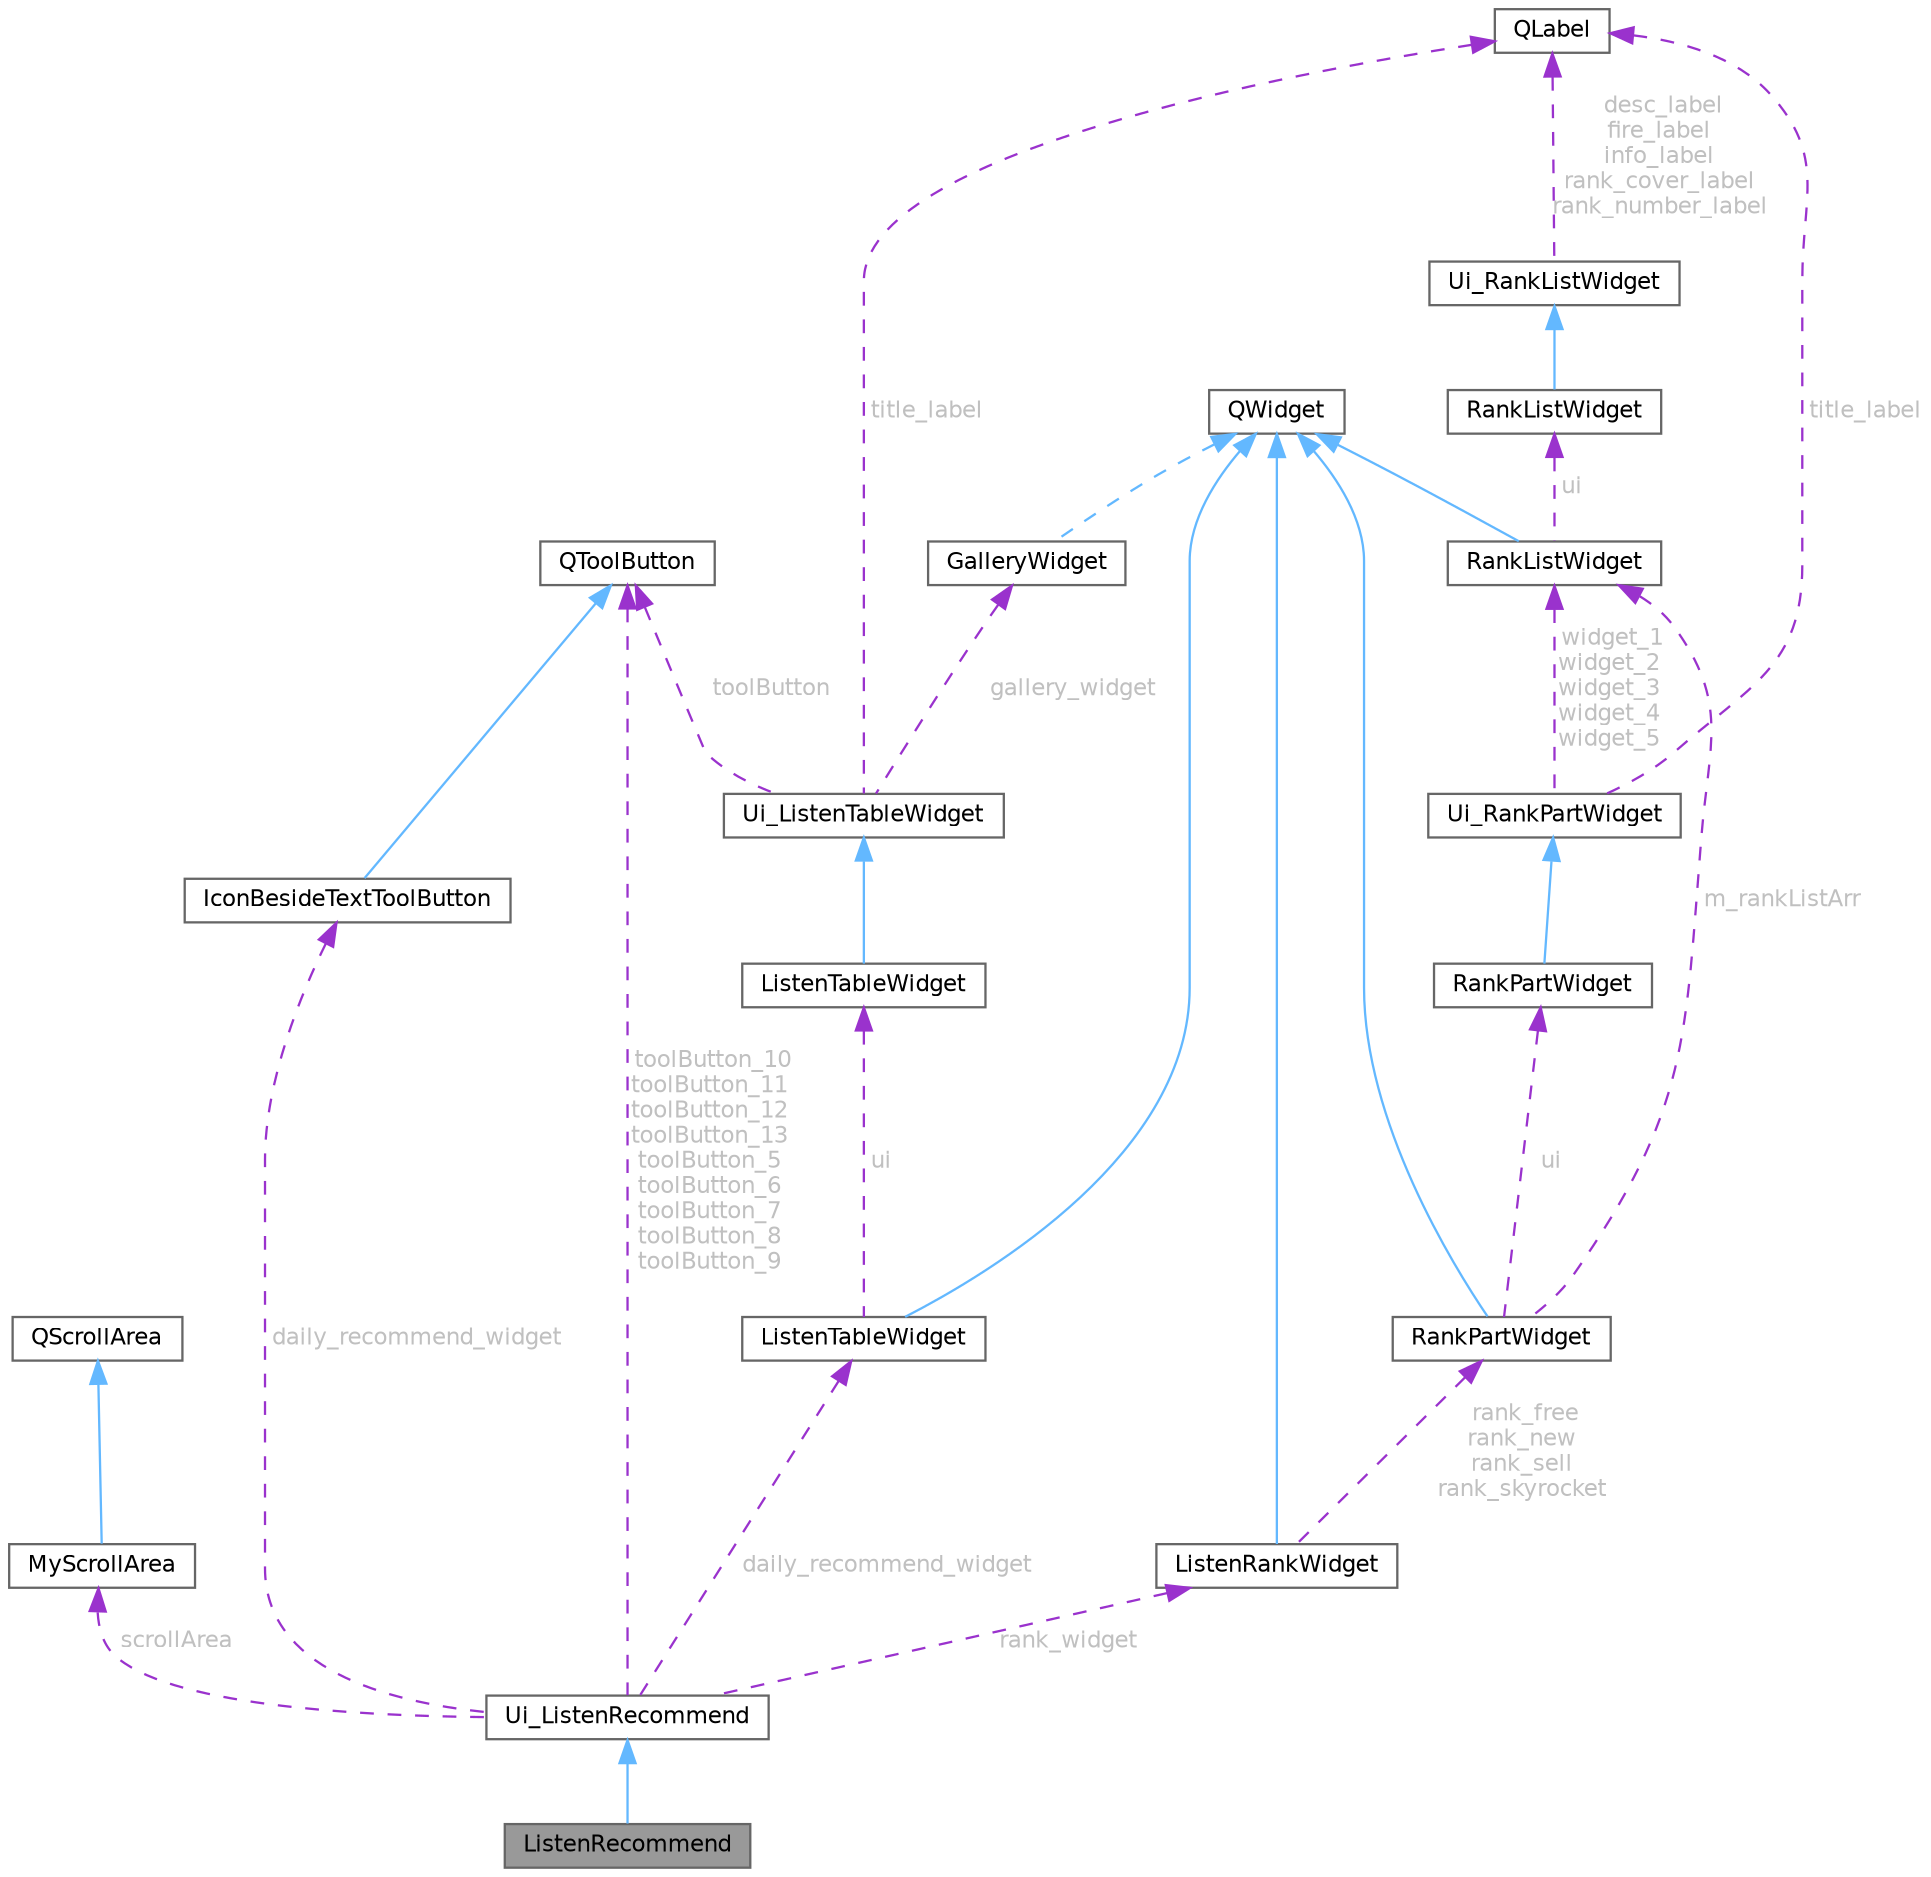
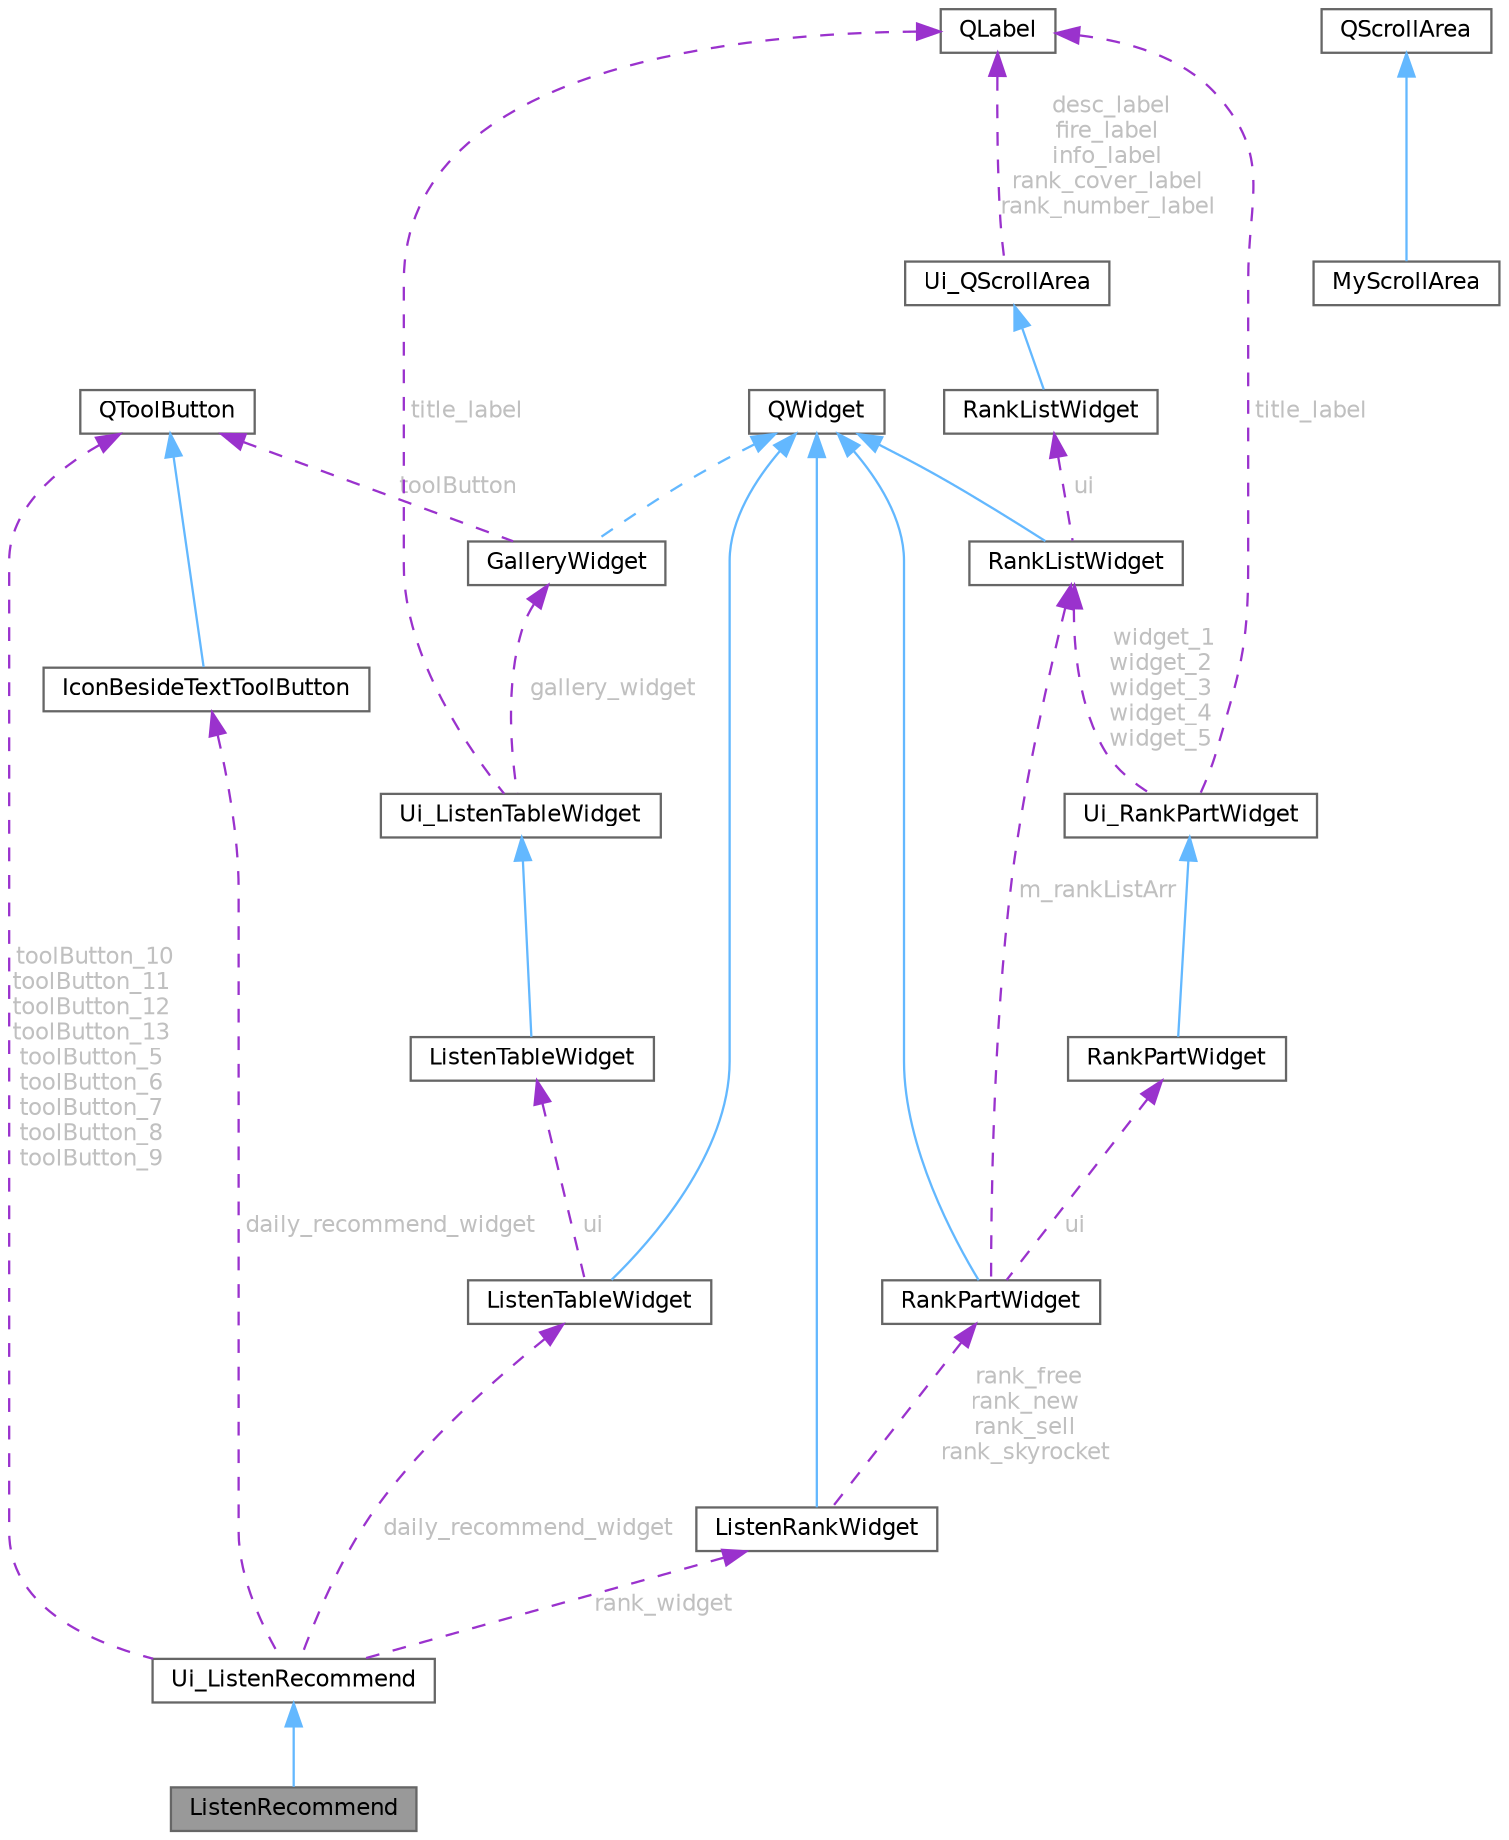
node "Ui_RankListWidget": label "Ui_RankListWidget" -> "Ui_QScrollArea"
edge "Ui_ListenTableWidget" -> "QToolButton": now "GalleryWidget" -> "QToolButton"
edge "Ui_ListenRecommend" -> "MyScrollArea": removed, label "scrollArea"
